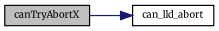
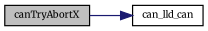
node "can_lld_abort": label "can_lld_abort" -> "can_lld_can"
